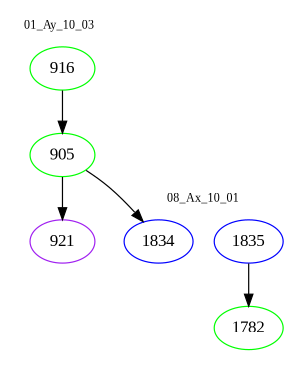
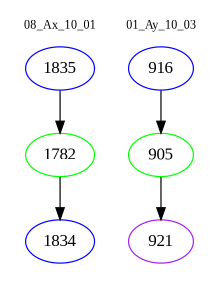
node "916": color green -> blue
edge "905" -> "1834": now "1782" -> "1834"
